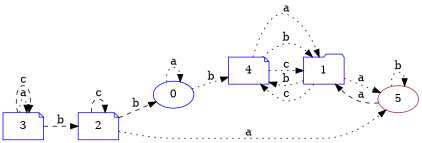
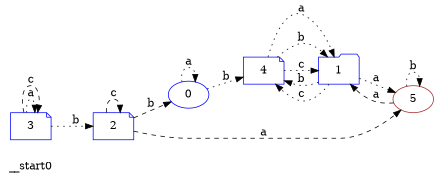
edge "3" -> "2": style dashed -> dotted
edge "2" -> "5": style dotted -> dashed
node "__start0": added
